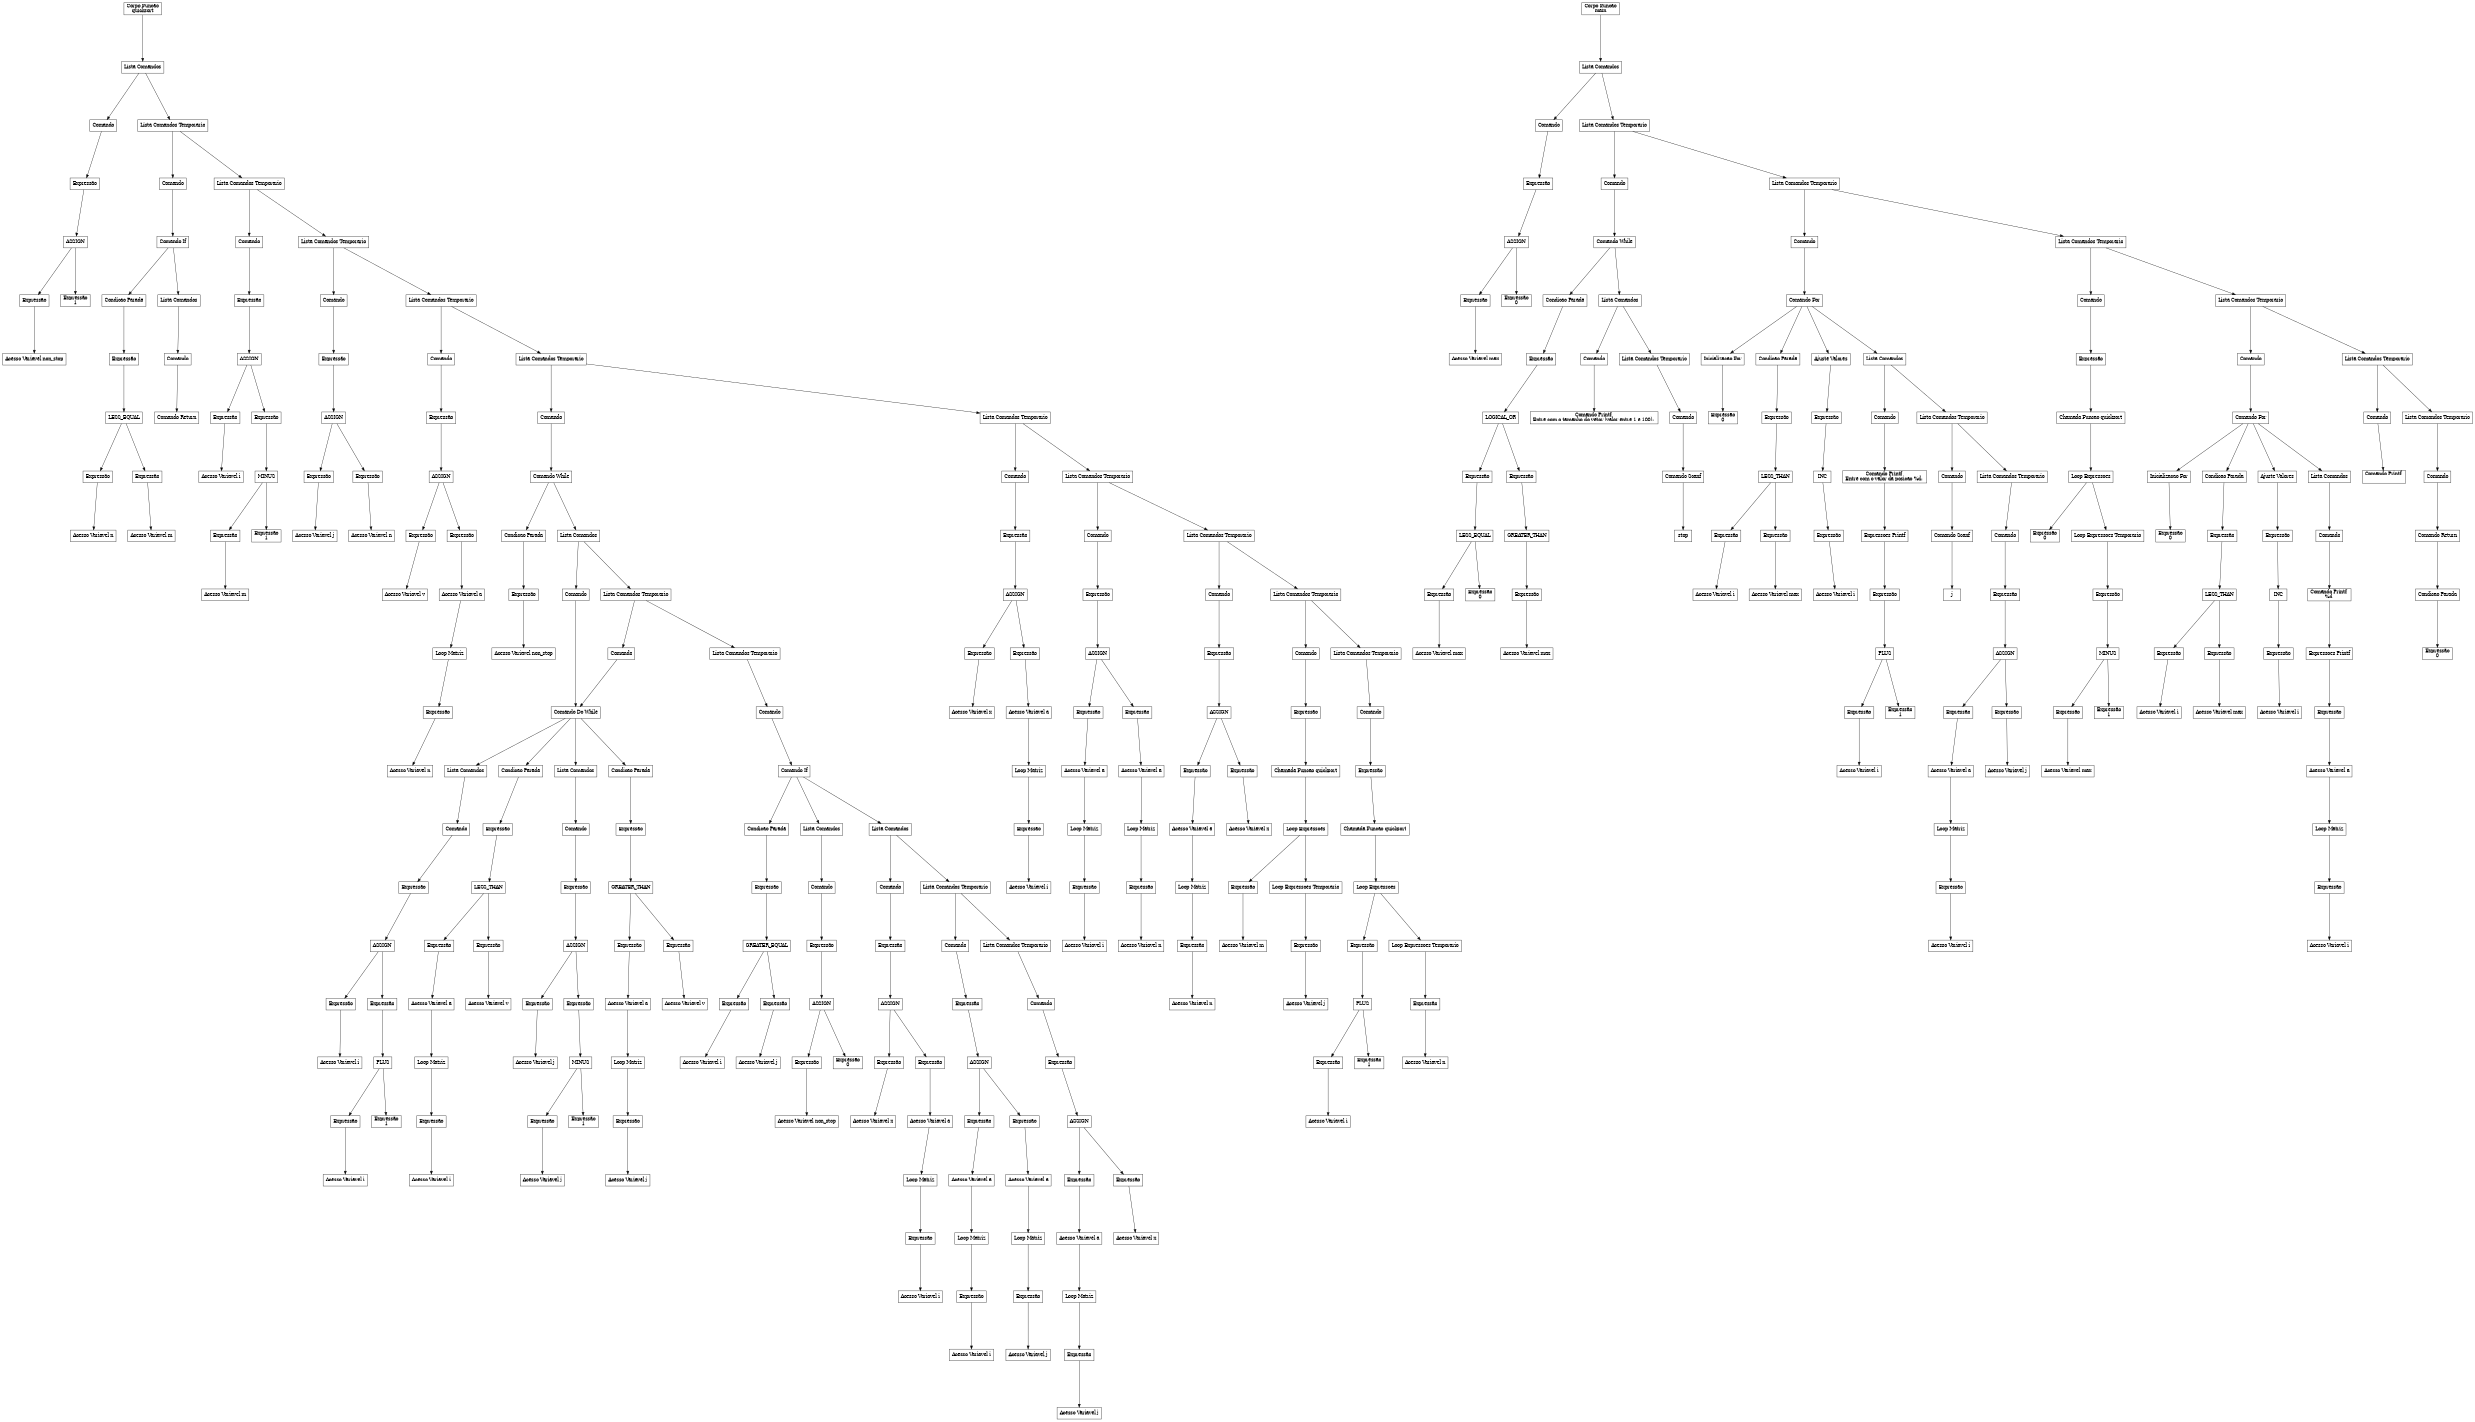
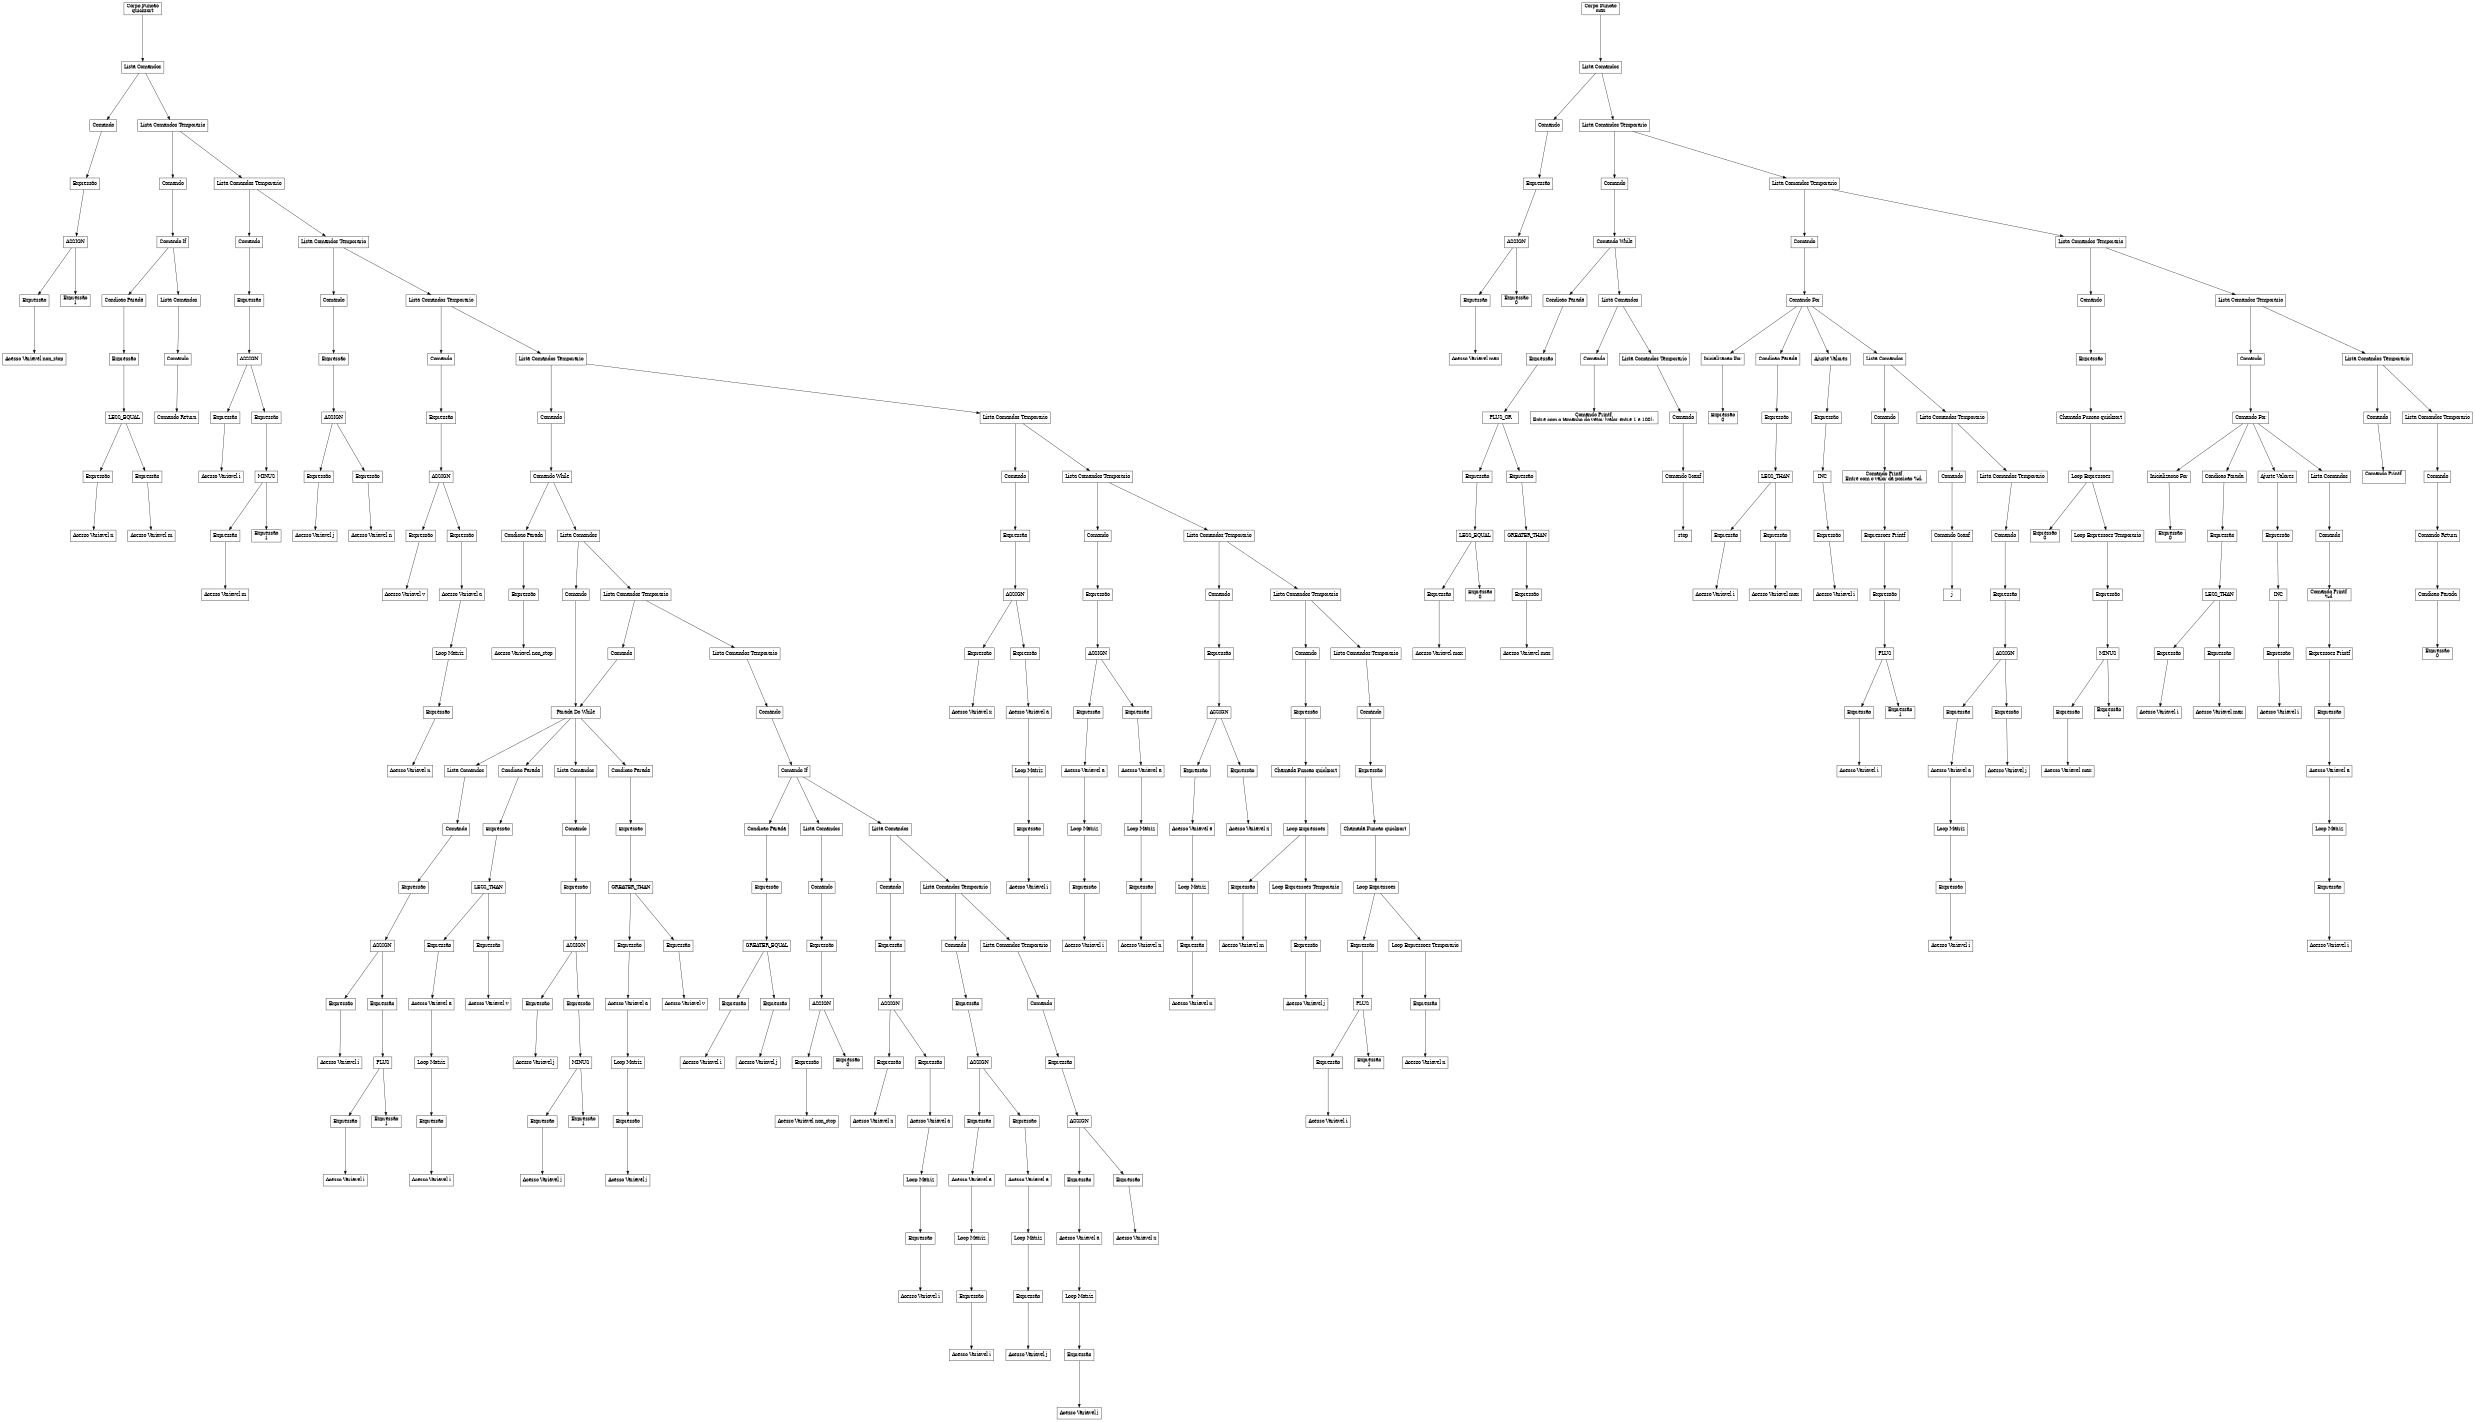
node "Corpo Funcao main": label "Corpo Funcao main" -> "Corpo Funcao max"
node "LOGICAL_OR": label "LOGICAL_OR" -> "PLUS_OR"
node "Comando Do While": label "Comando Do While" -> "Parada Do While"
